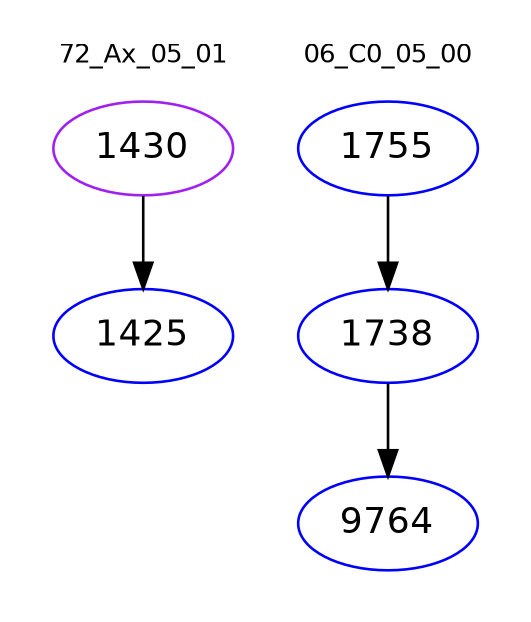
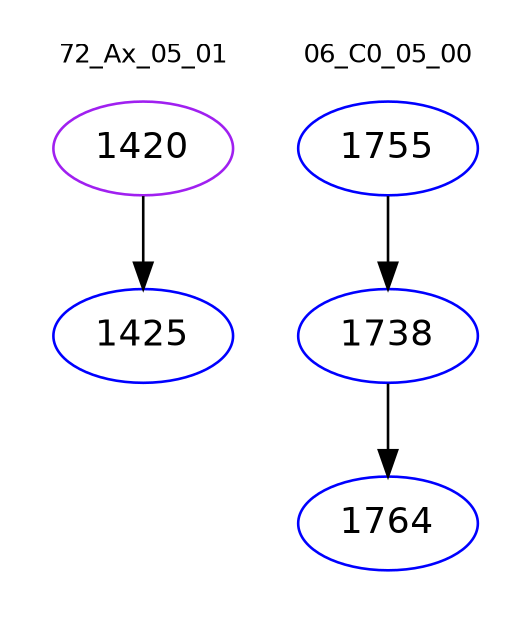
node "1430": label "1430" -> "1420"
node "9764": label "9764" -> "1764"
